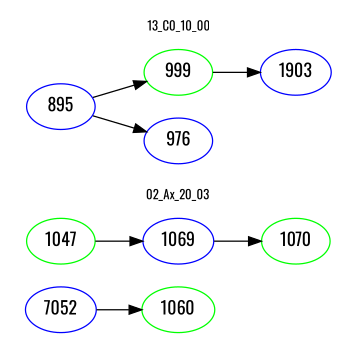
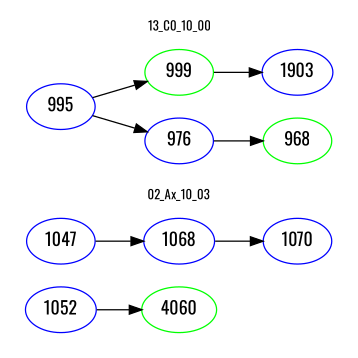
node "895": label "895" -> "995"
node "968": added
cluster "02_Ax_20_03": label "02_Ax_20_03" -> "02_Ax_10_03"
node "1047": color green -> blue
node "1069": label "1069" -> "1068"
node "1070": color green -> blue
node "7052": label "7052" -> "1052"
node "1060": label "1060" -> "4060"
